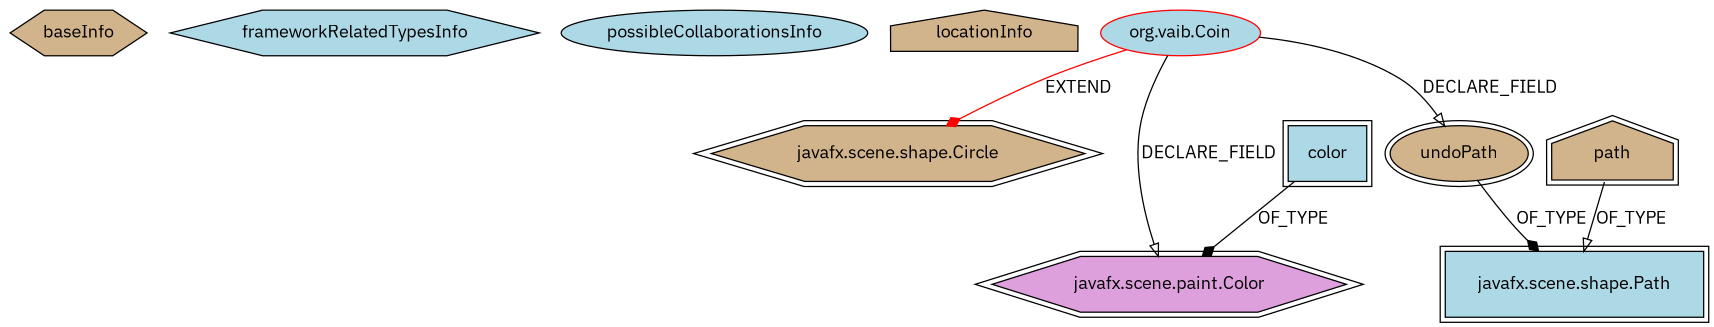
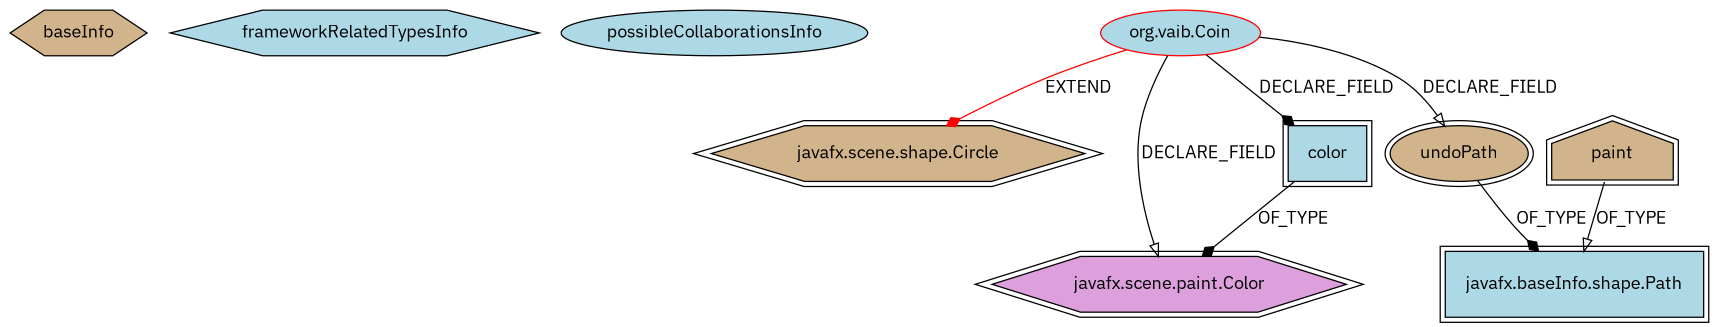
node "locationInfo": removed
edge "org.vaib.Coin" -> "color": added, label "DECLARE_FIELD"
node "path": label "path" -> "paint"
node "javafx.scene.shape.Path": label "javafx.scene.shape.Path" -> "javafx.baseInfo.shape.Path"
